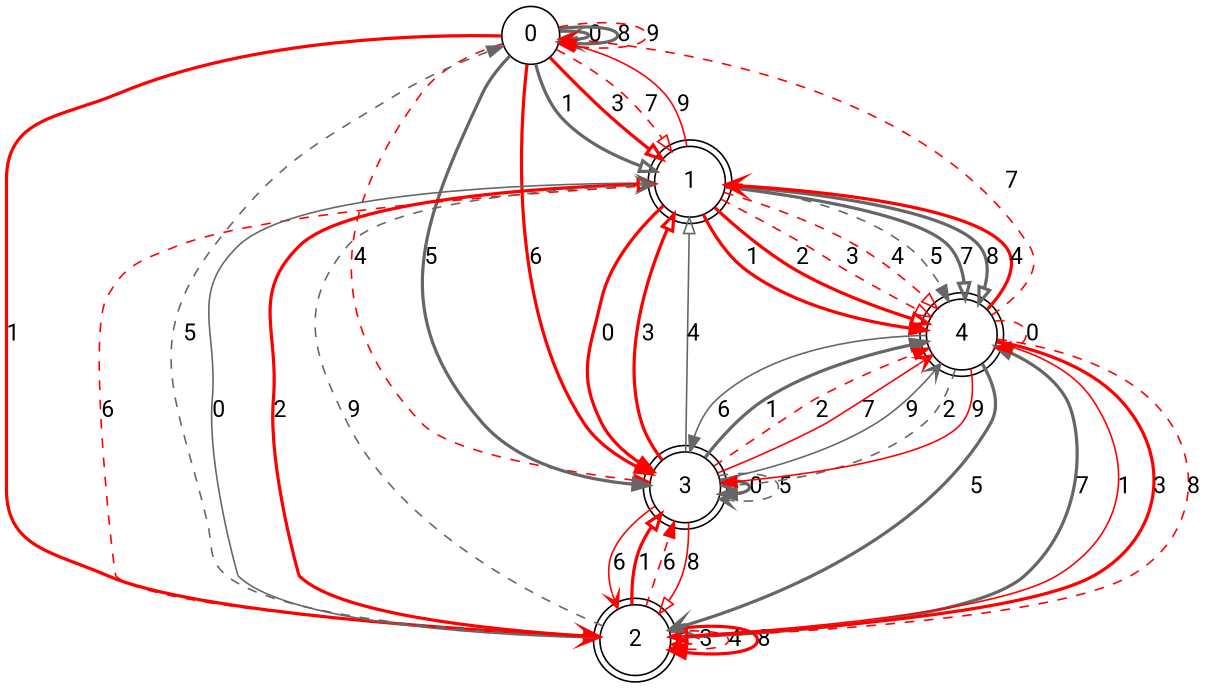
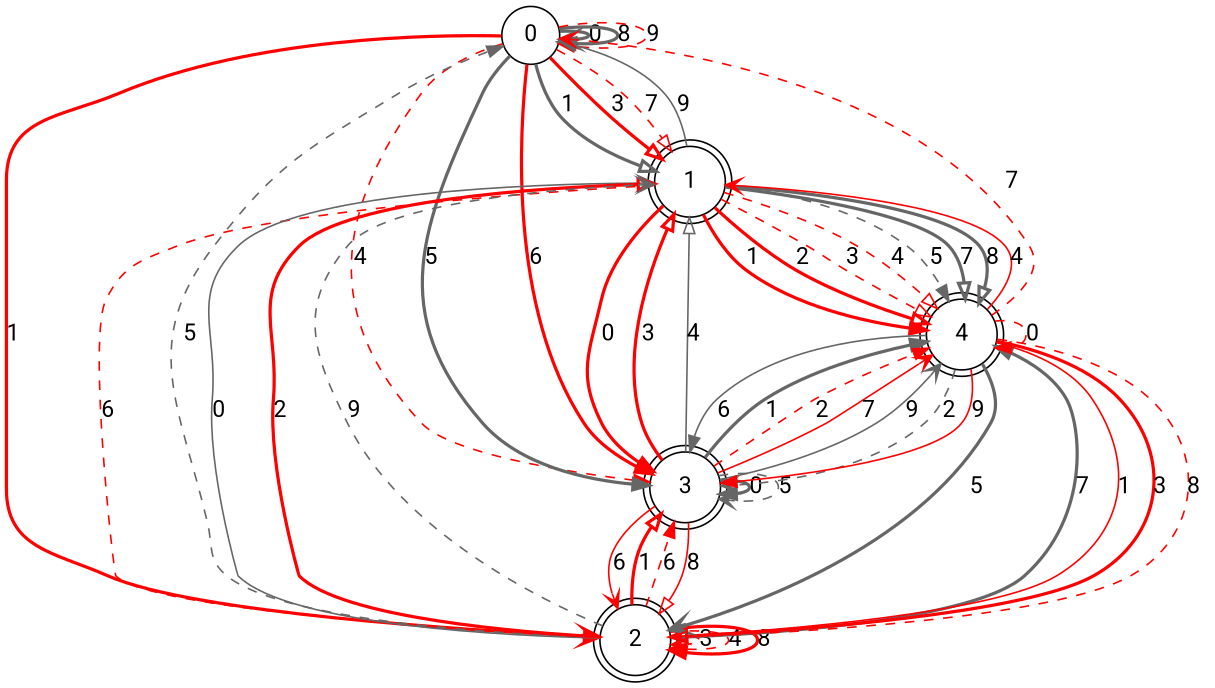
edge "1" -> "0": color red -> gray40
edge "4" -> "1": style bold -> solid
